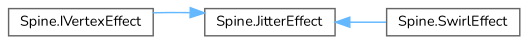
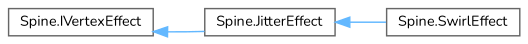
edge "Spine.IVertexEffect" -> "Spine.JitterEffect": reversed
